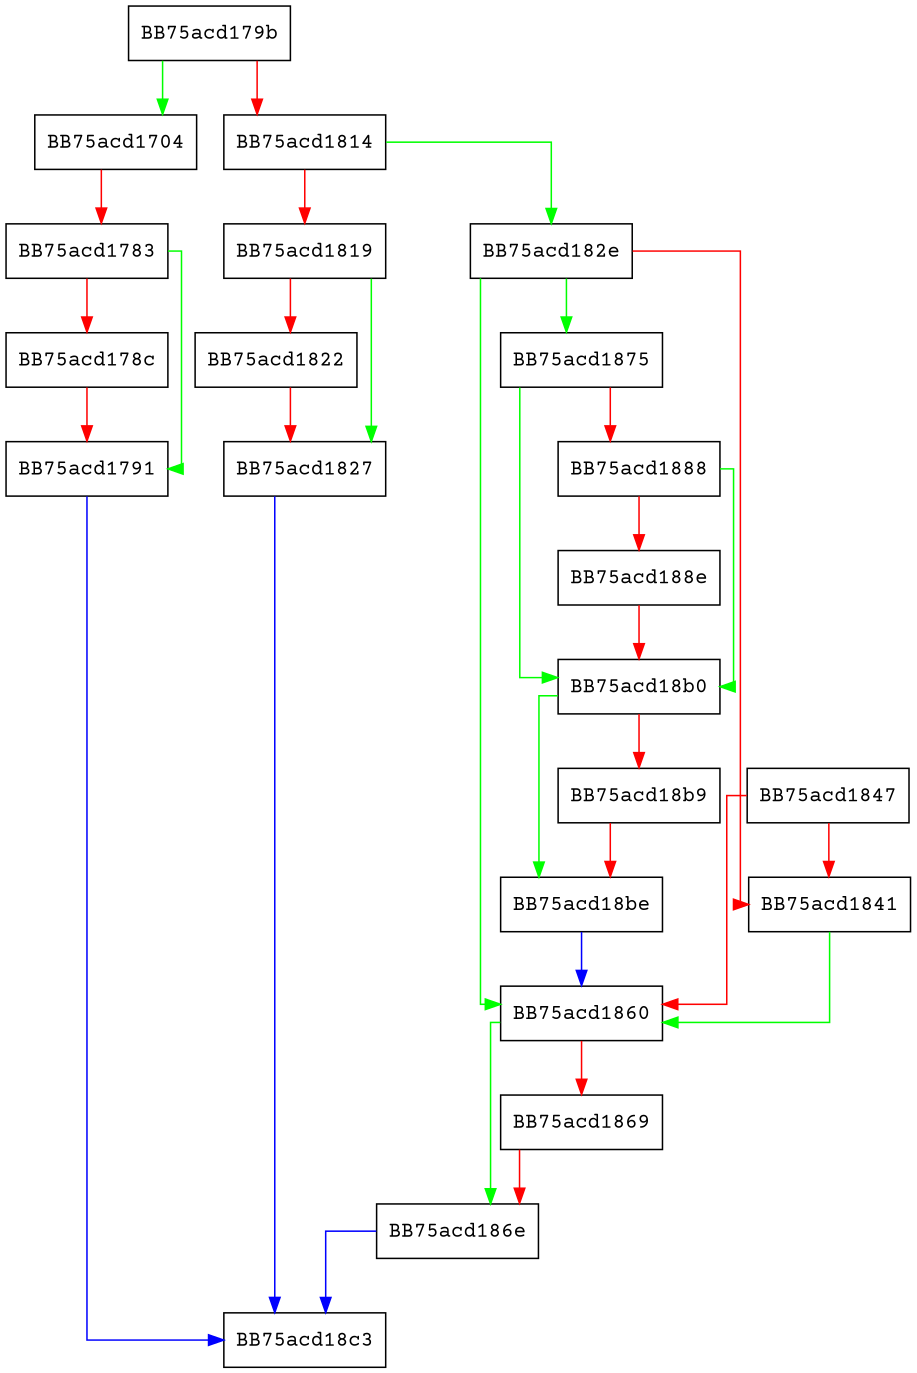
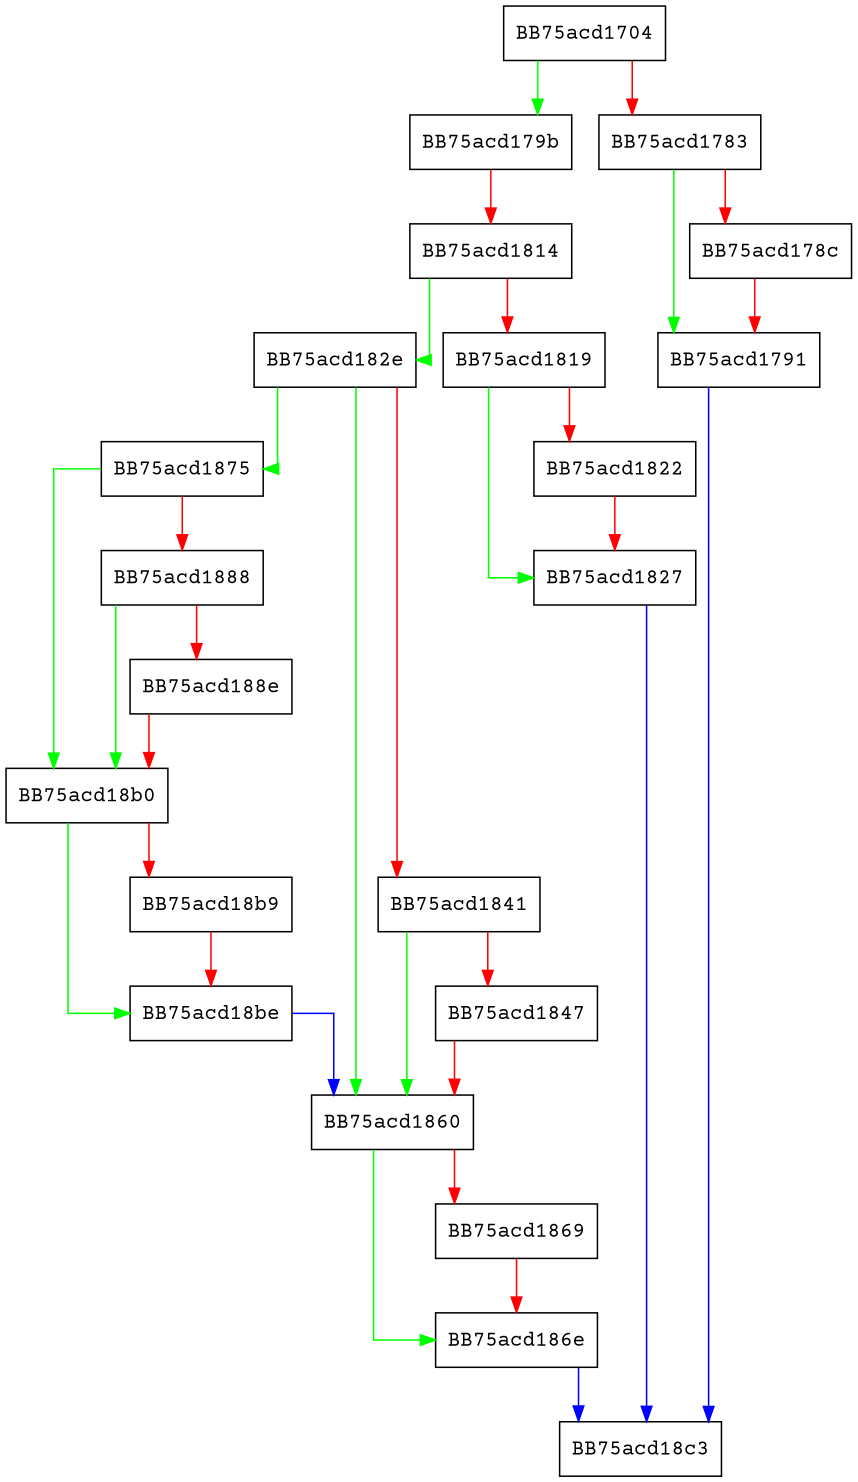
edge "BB75acd179b" -> "BB75acd1704": reversed
edge "BB75acd1847" -> "BB75acd1841": reversed
